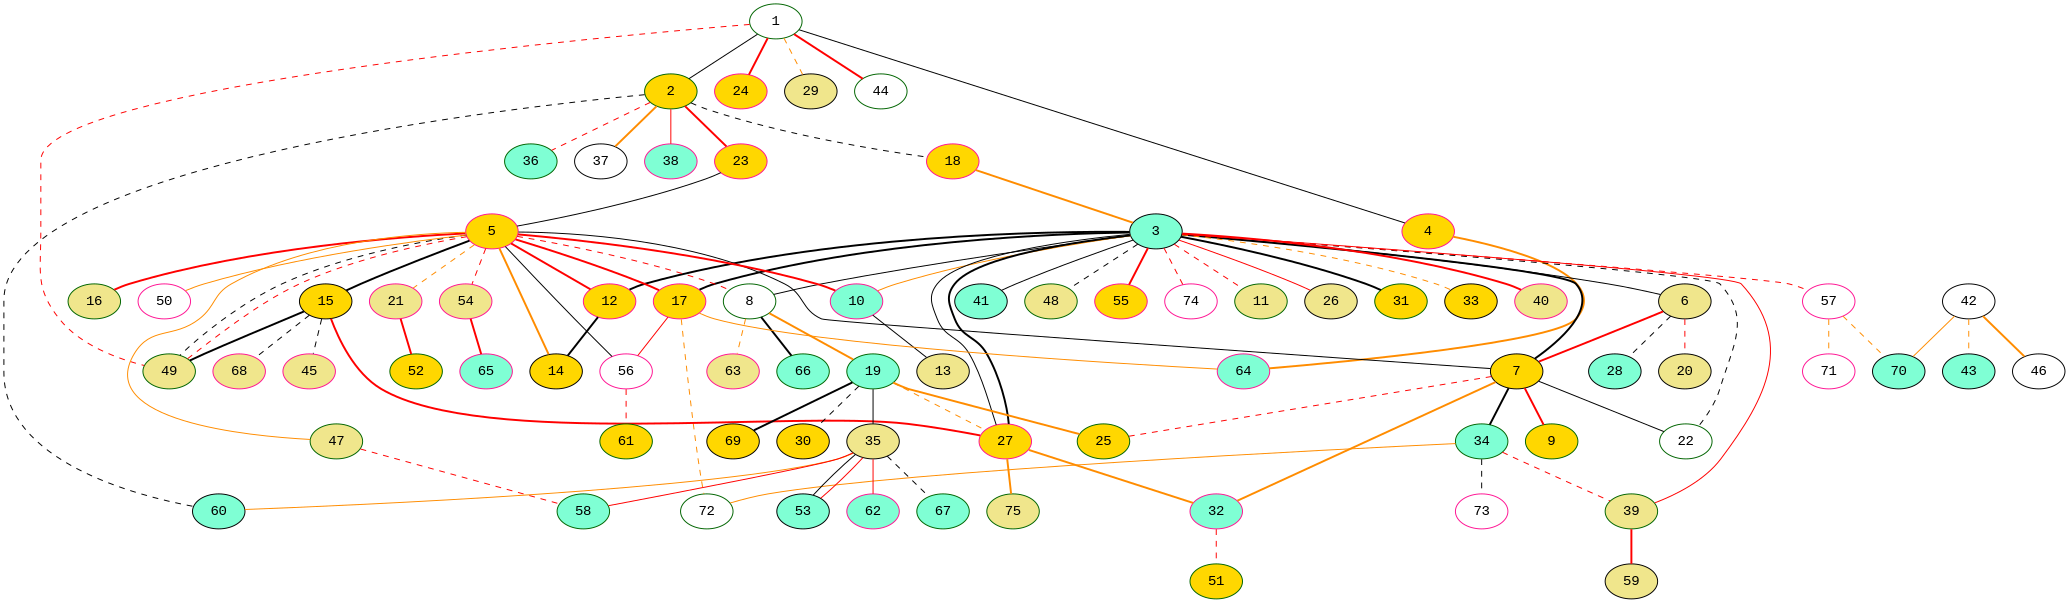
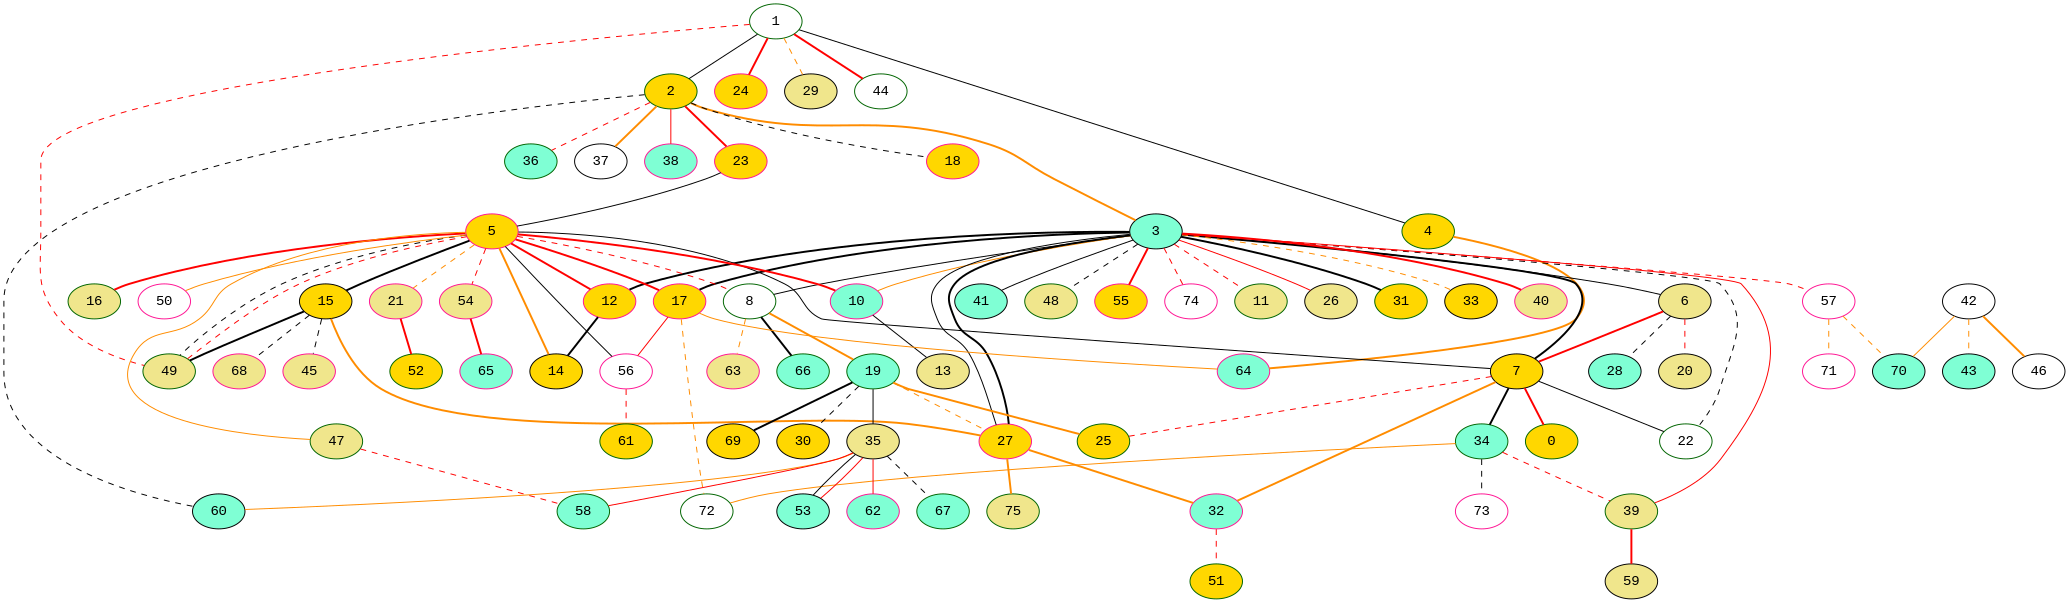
edge "18" -- "3": now "2" -- "3"
node "4": color deeppink -> darkgreen
edge "15" -- "27": color red -> darkorange
node "9": label "9" -> "0"
